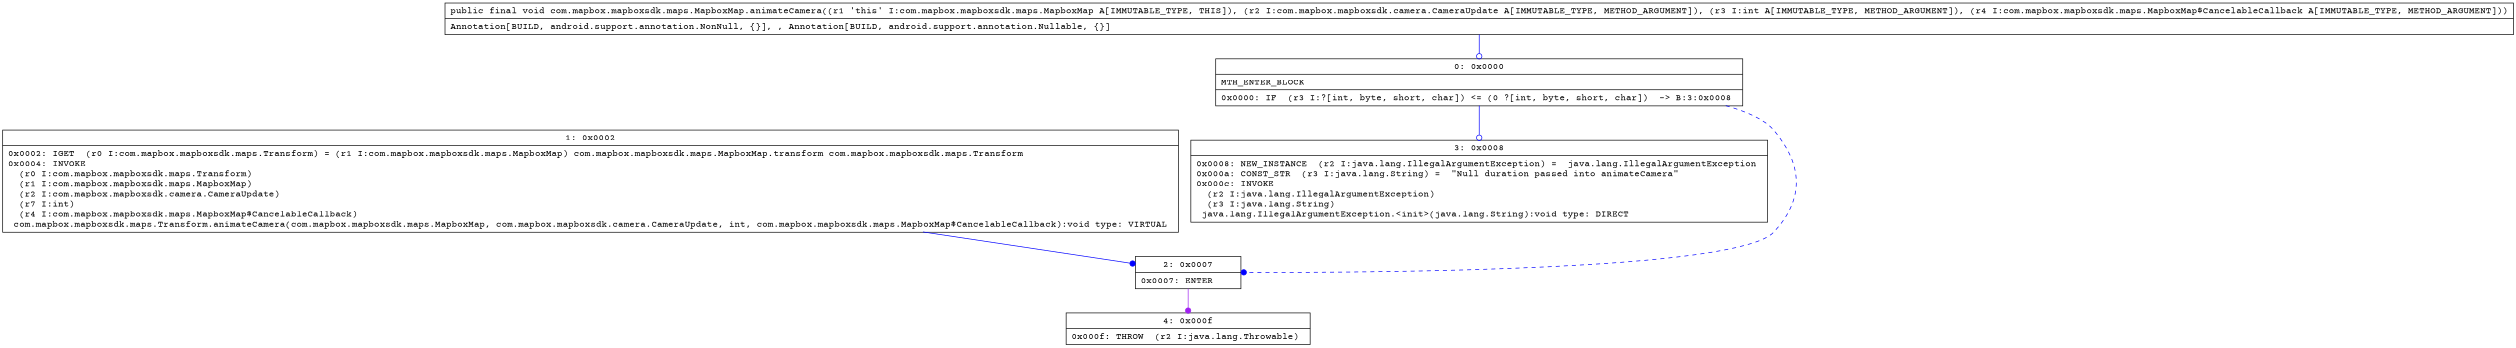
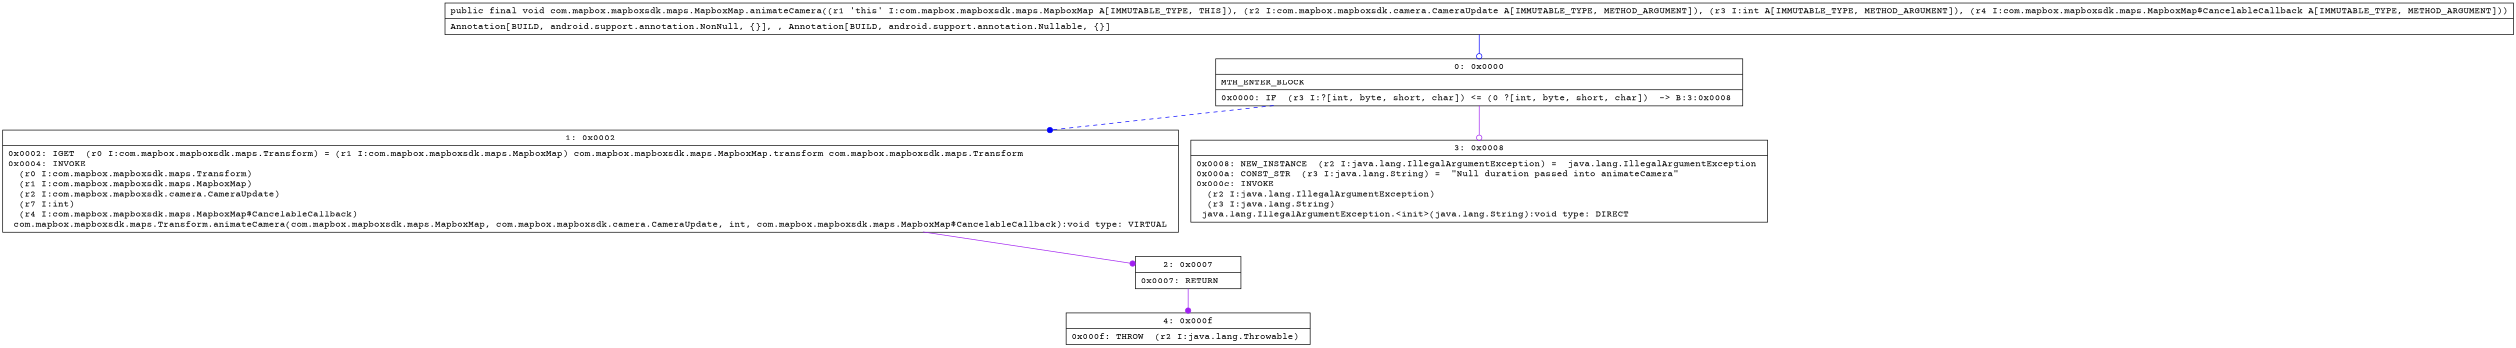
edge "0: 0x0000" -> "3: 0x0008": color blue -> purple
edge "1: 0x0002" -> "2: 0x0007": color blue -> purple
edge "0: 0x0000" -> "2: 0x0007": now "0: 0x0000" -> "1: 0x0002"
node "2: 0x0007": text "0x0007: ENTER" -> "0x0007: RETURN"
